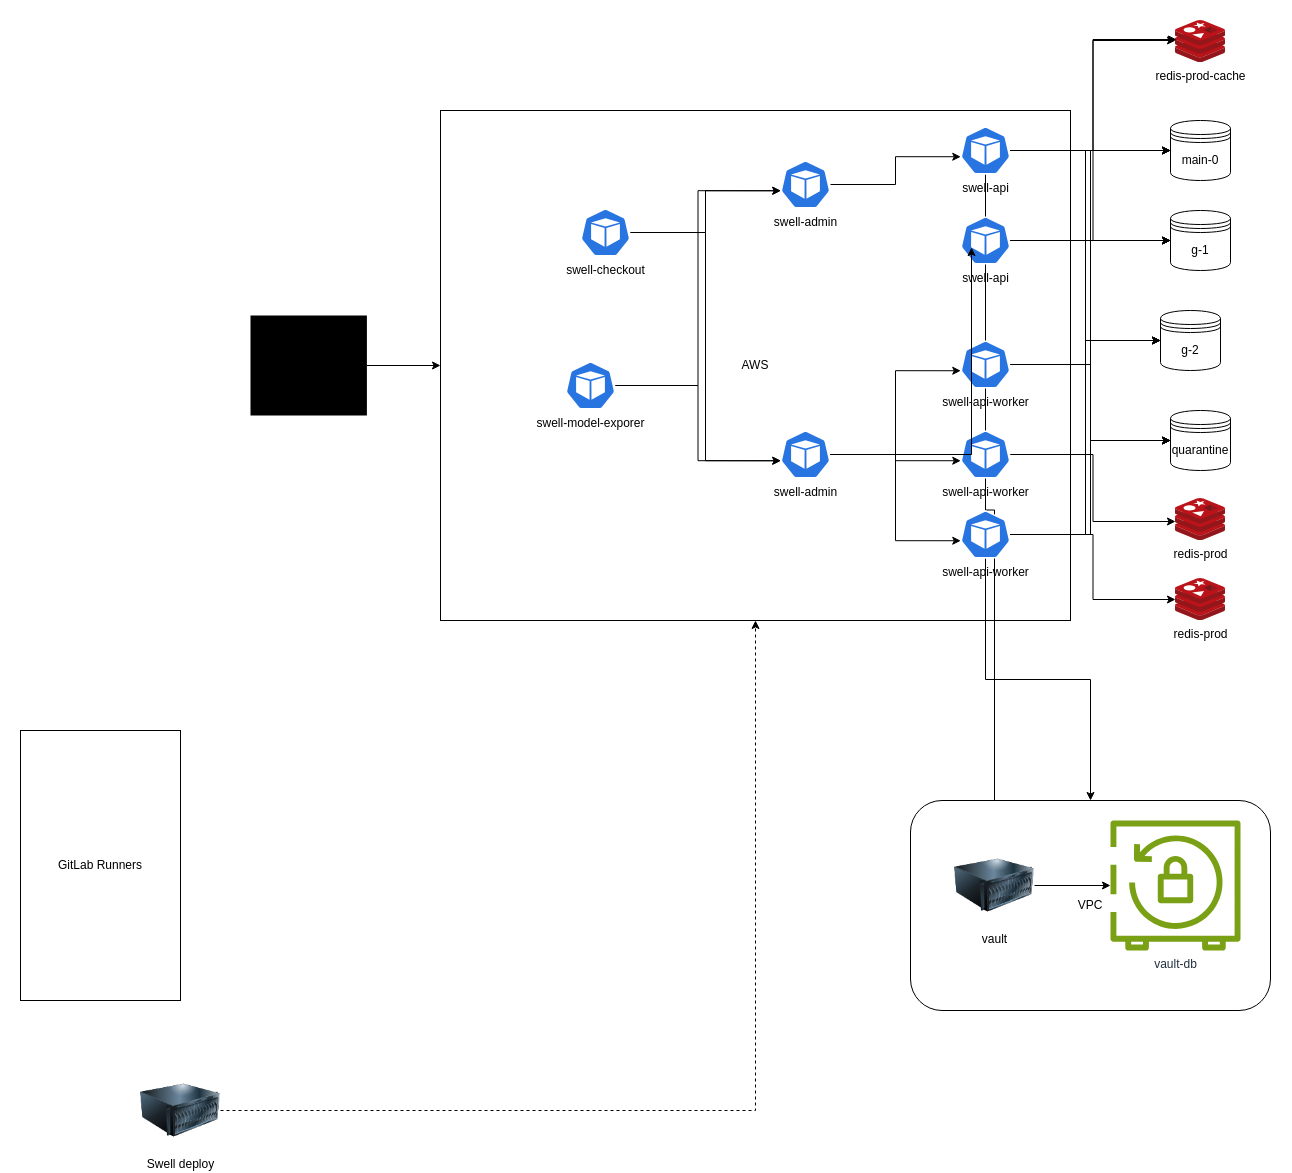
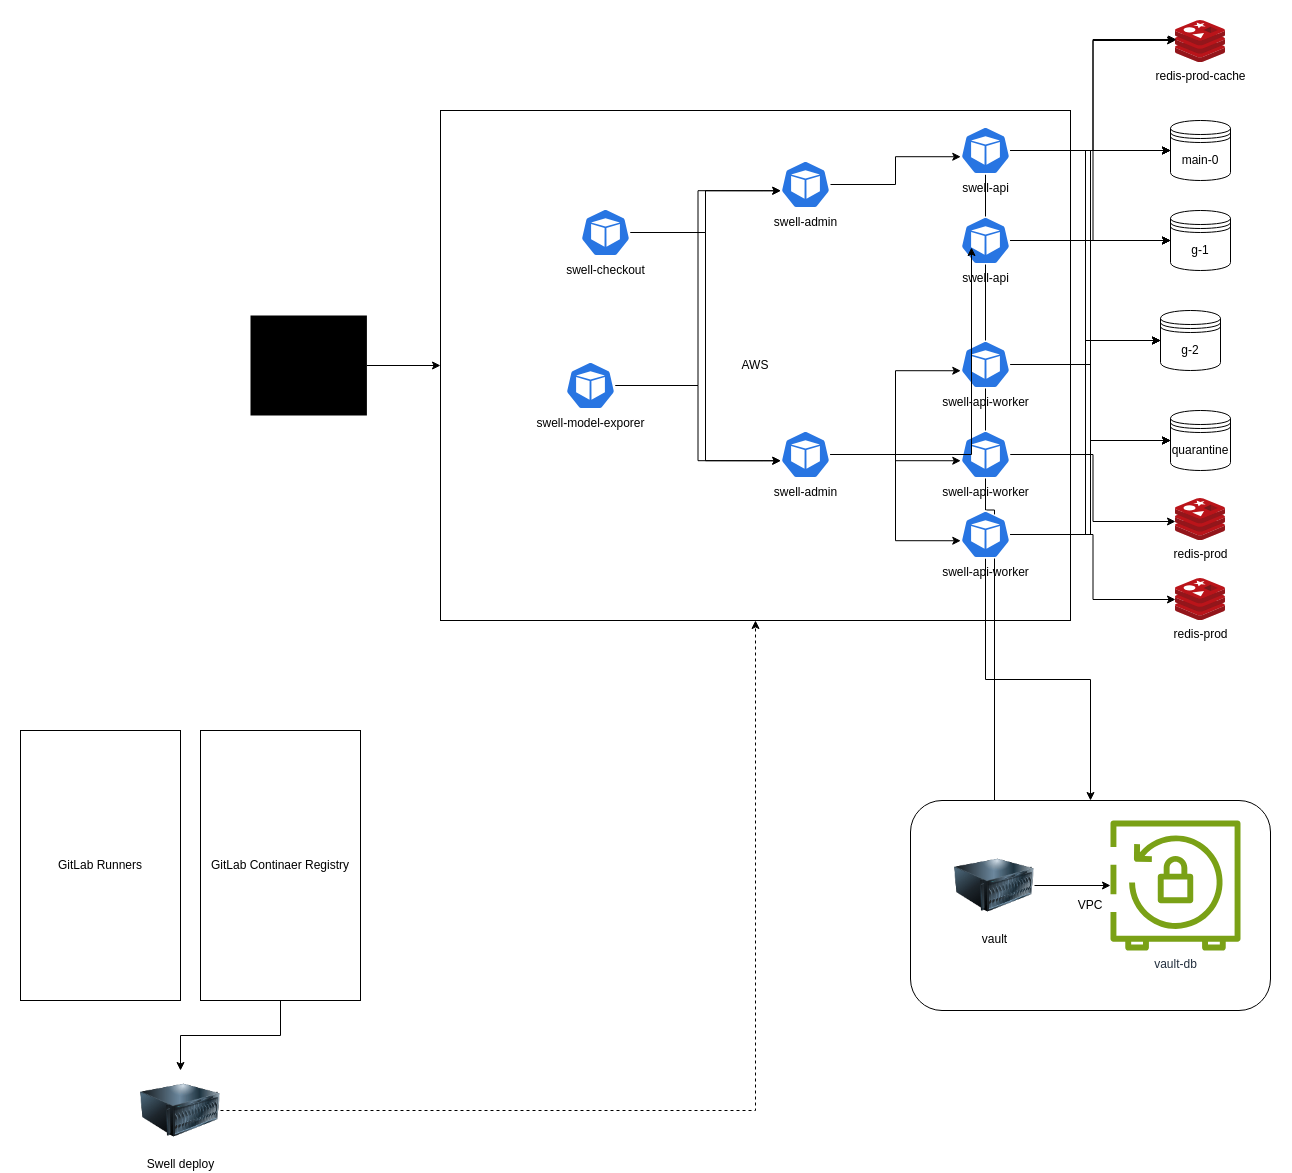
node "GitLab Continaer Registry": added
edge "GitLab Continaer Registry" -> "Swell deploy": added
